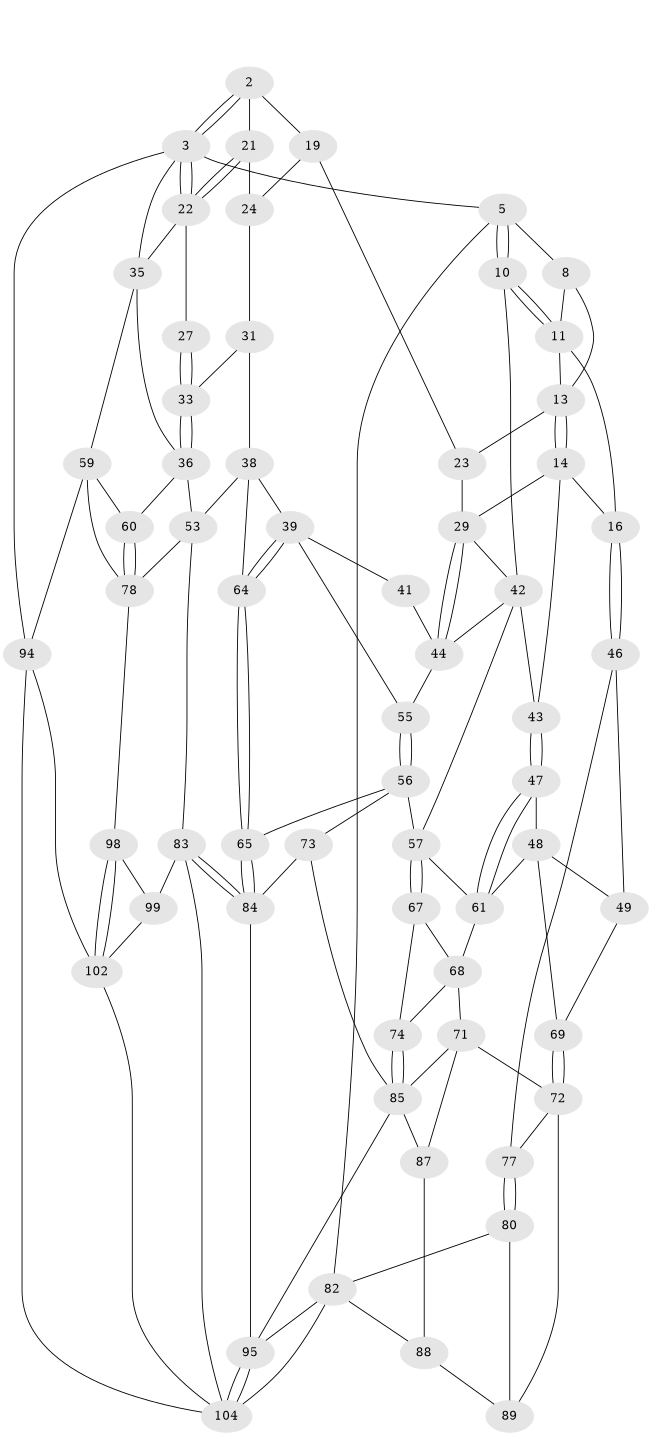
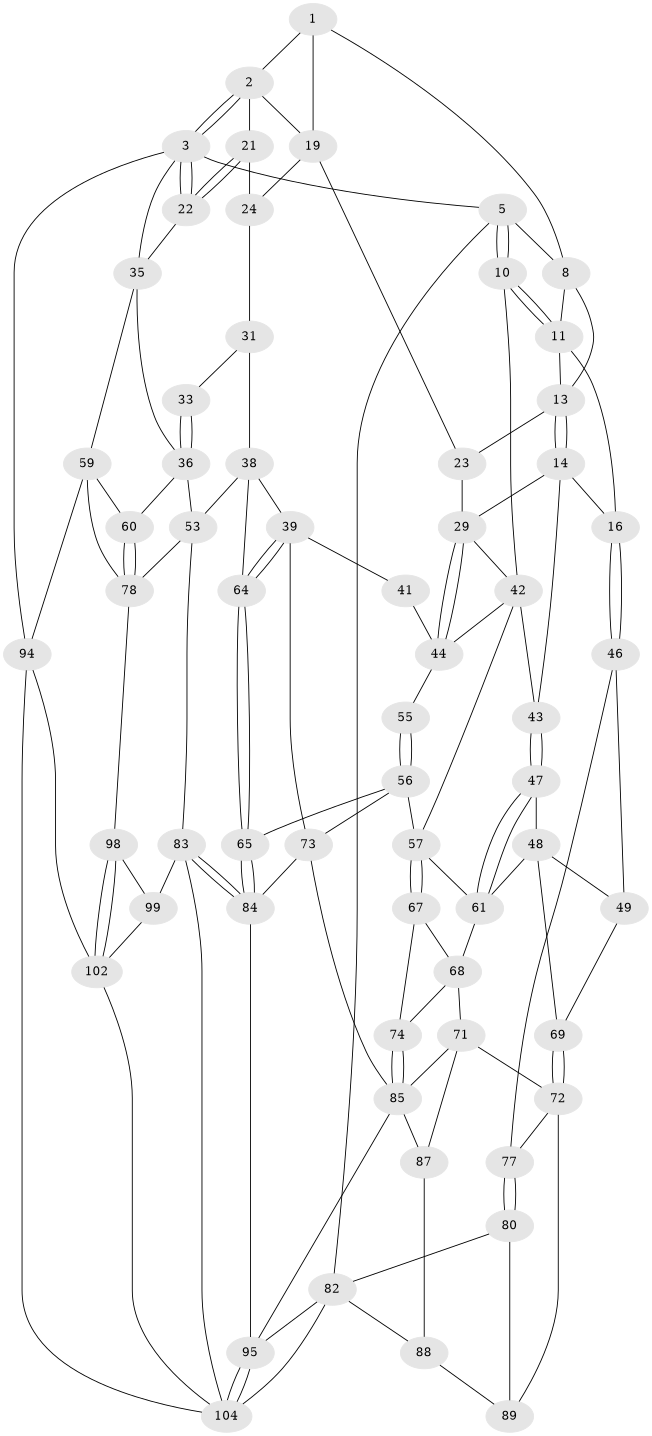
node "1": added
node "27": removed
edge "39" -- "55": now "39" -- "73"
